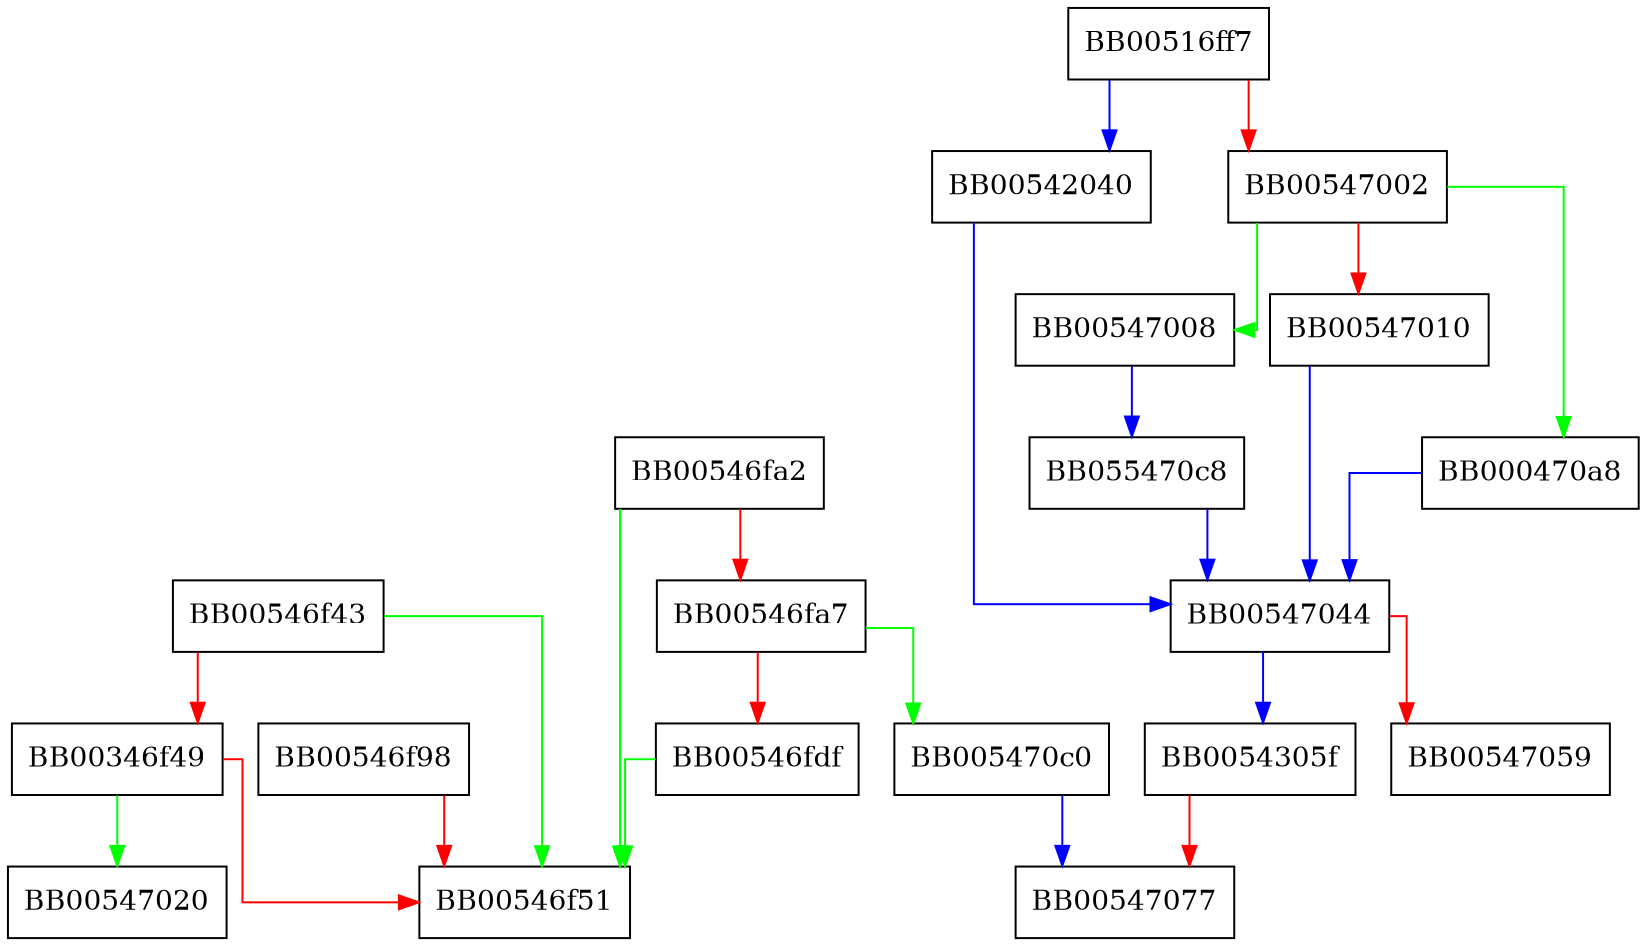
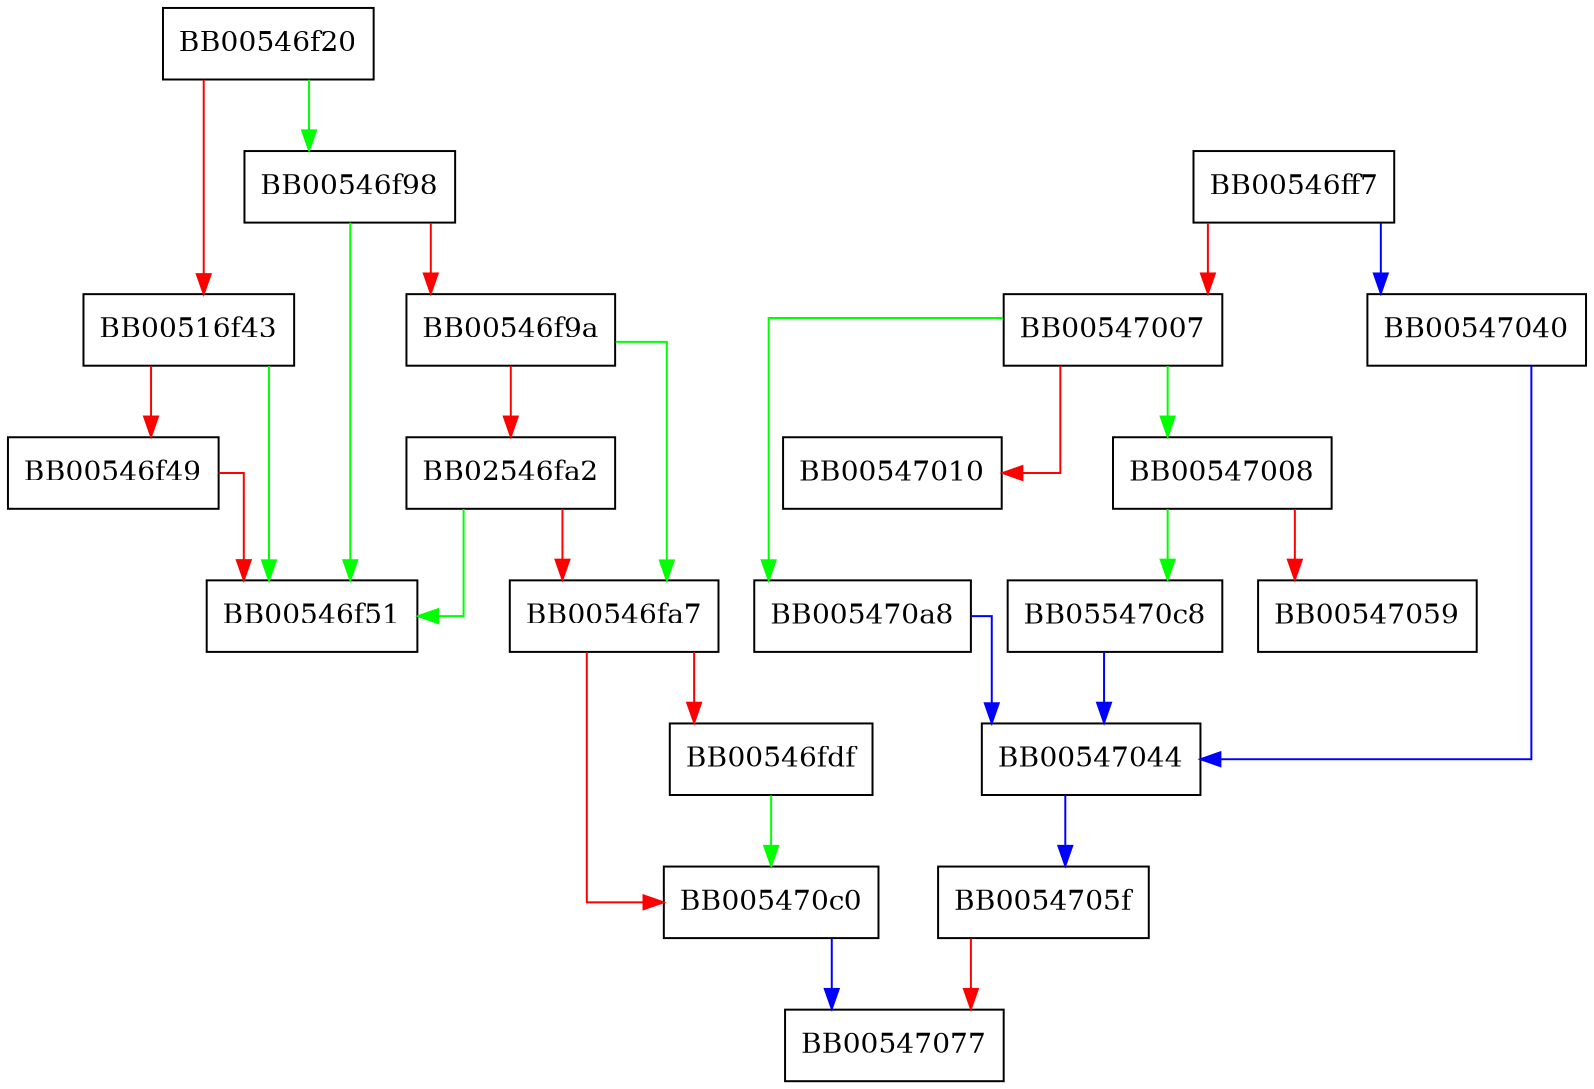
node "BB00546f20": added
node "BB00516ff7": label "BB00516ff7" -> "BB00546ff7"
node "BB00542040": label "BB00542040" -> "BB00547040"
node "BB00547002": label "BB00547002" -> "BB00547007"
node "BB00546f9a": added
edge "BB00547008" -> "BB055470c8": color blue -> green
edge "BB00547010" -> "BB00547044": removed
node "BB00546fa2": label "BB00546fa2" -> "BB02546fa2"
node "BB000470a8": label "BB000470a8" -> "BB005470a8"
node "BB00546f43": label "BB00546f43" -> "BB00516f43"
edge "BB00546fa7" -> "BB005470c0": color green -> red
edge "BB00547044" -> "BB00547059": now "BB00547008" -> "BB00547059"
node "BB00346f49": label "BB00346f49" -> "BB00546f49"
node "BB0054305f": label "BB0054305f" -> "BB0054705f"
edge "BB00546fdf" -> "BB00546f51": now "BB00546fdf" -> "BB005470c0"
edge "BB00546f98" -> "BB00546f51": color red -> green
node "BB00547020": removed
